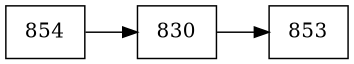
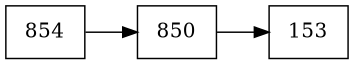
node "830": label "830" -> "850"
node "853": label "853" -> "153"
